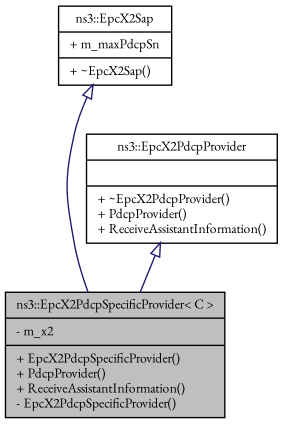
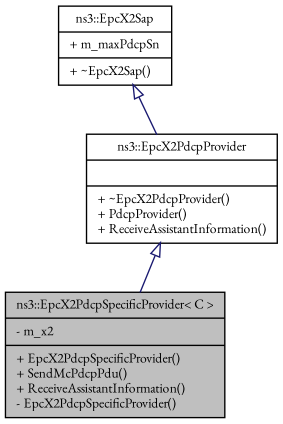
edge "ns3::EpcX2PdcpSpecificProvider< C >" -> "ns3::EpcX2Sap": now "ns3::EpcX2PdcpProvider" -> "ns3::EpcX2Sap"
node "ns3::EpcX2PdcpSpecificProvider< C >": text "+ PdcpProvider()" -> "+ SendMcPdcpPdu()"
